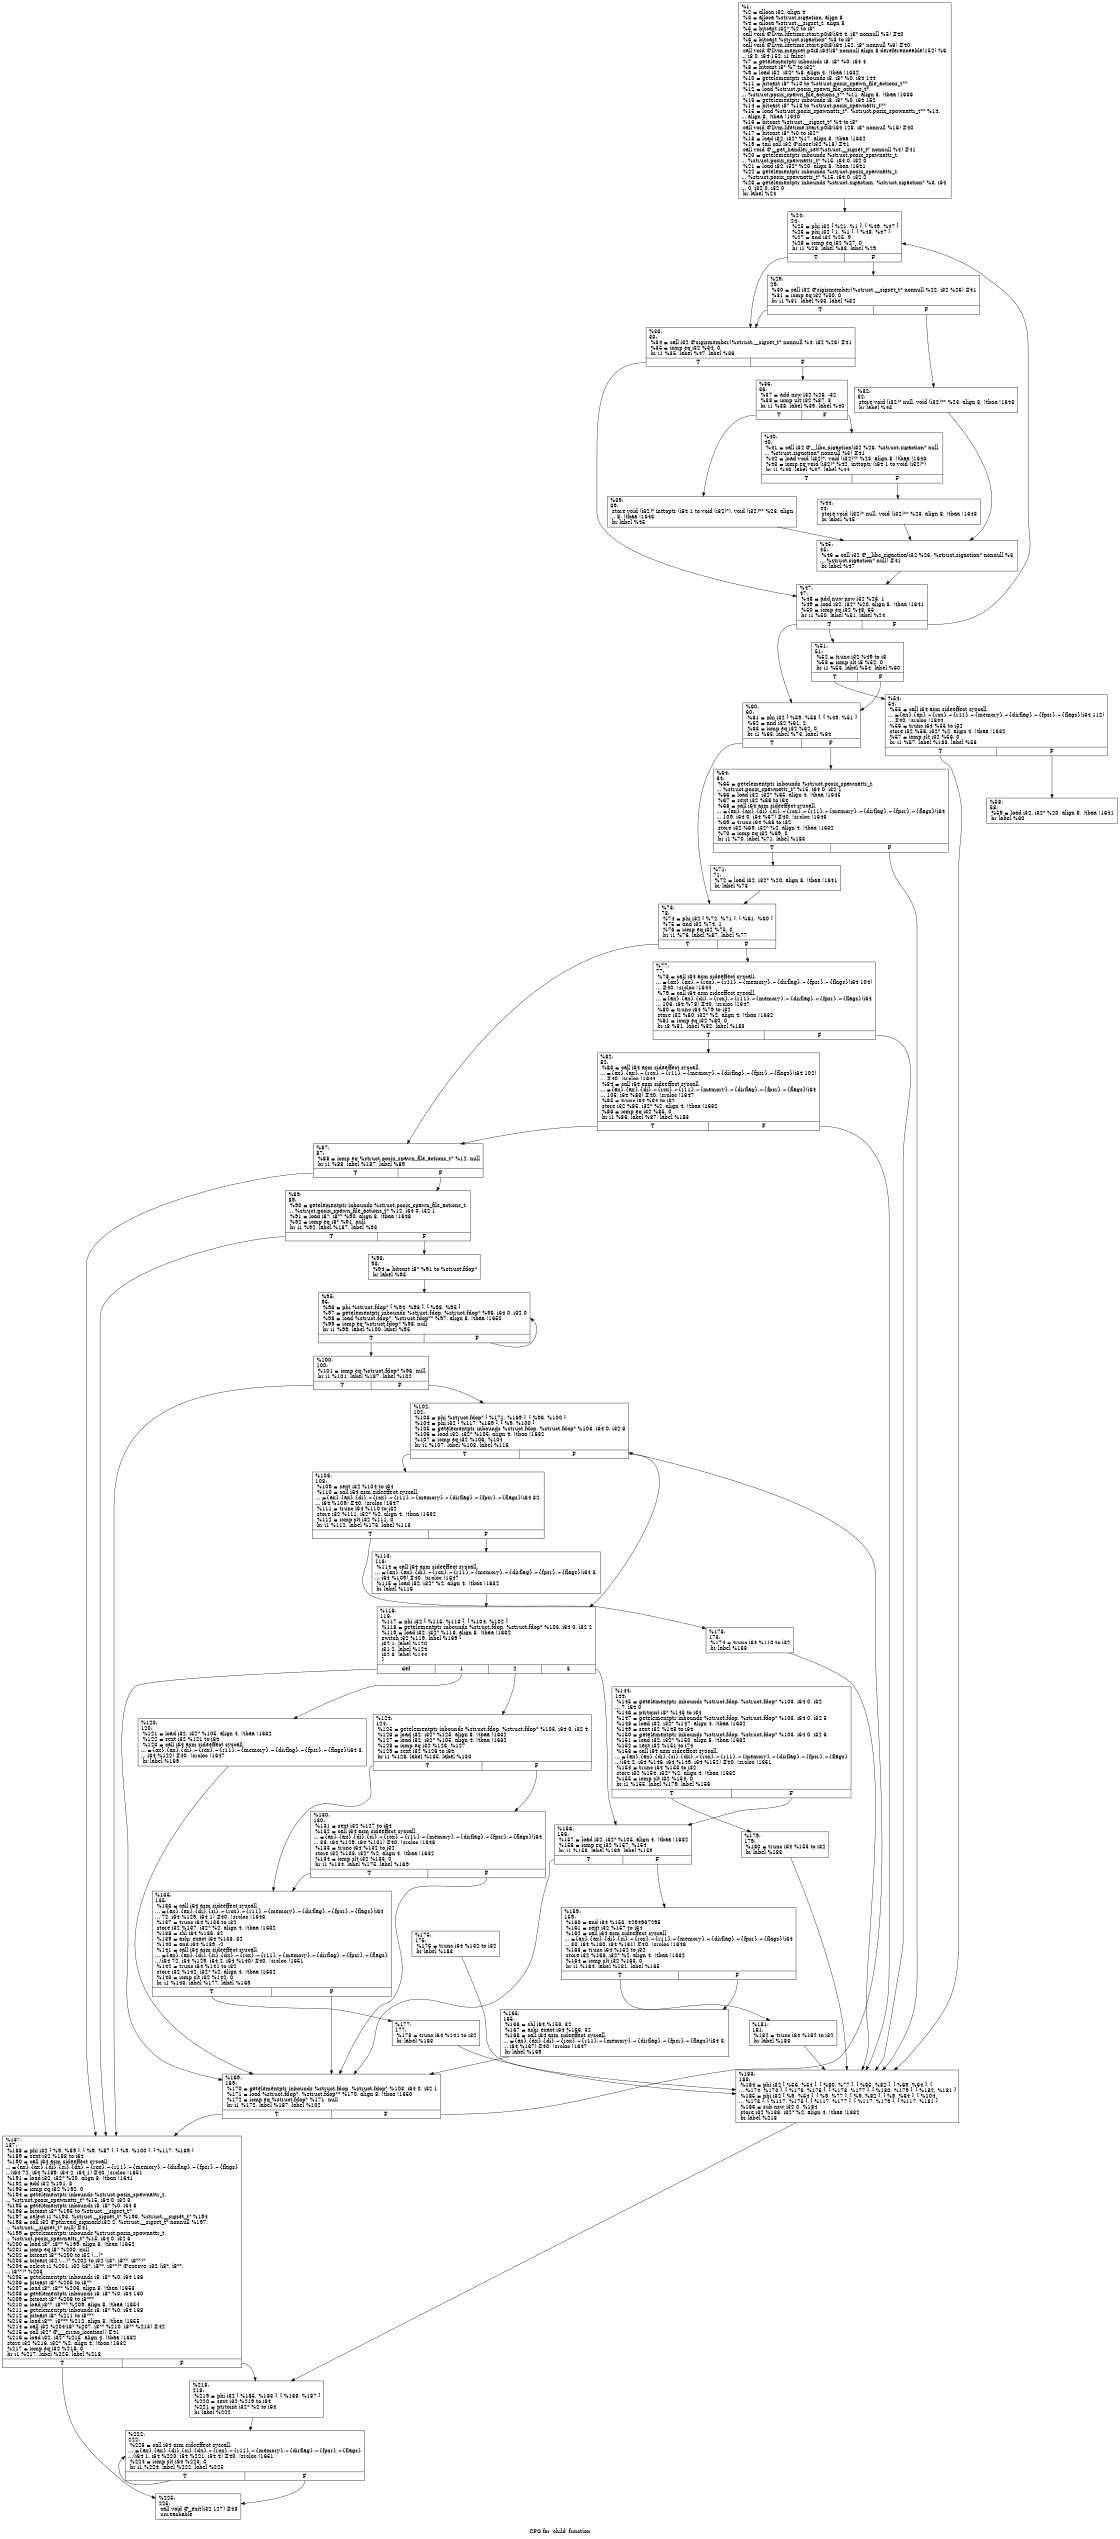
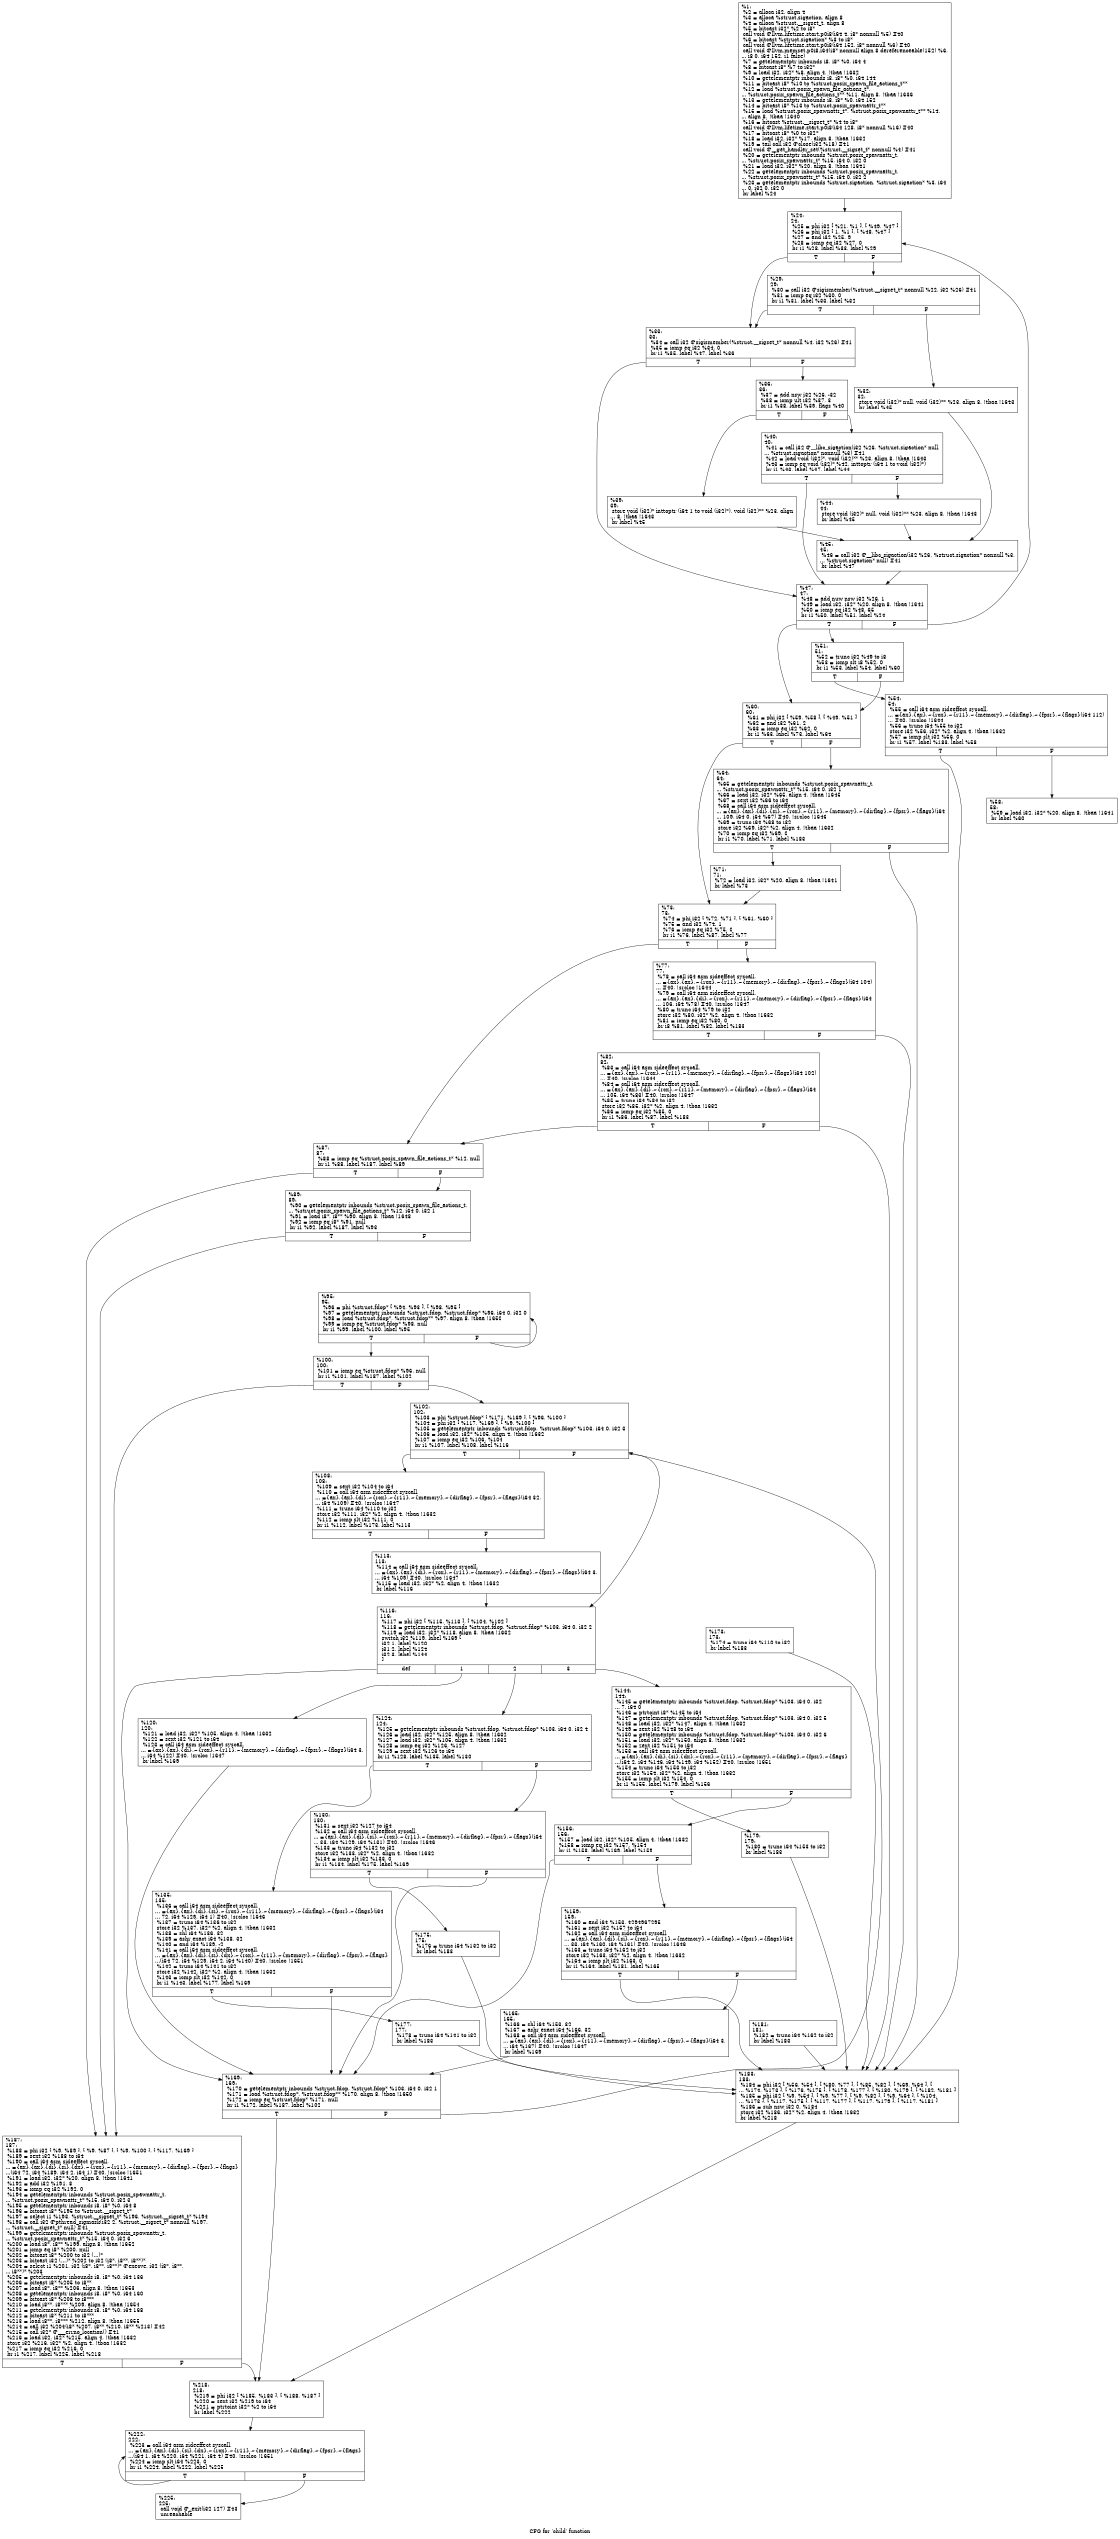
node "%36:": text "br i1 %38, label %39, label %40" -> "br i1 %38, label %39, flags %40"
edge "%40:" -> "%47:": added
edge "%77:" -> "%82:": removed
node "%93:": removed
edge "%108:" -> "%173:": removed
edge "%116:" -> "%156:": now "%116:" -> "%144:"
node "%144:": text "%152 = zext i32 %151 to i74" -> "%152 = zext i32 %151 to i64"
edge "%130:" -> "%135:": now "%130:" -> "%175:"
edge "%159:" -> "%181:": now "%159:" -> "%183:"
edge "%169:" -> "%187:": now "%169:" -> "%218:"
edge "%187:" -> "%225:": removed
